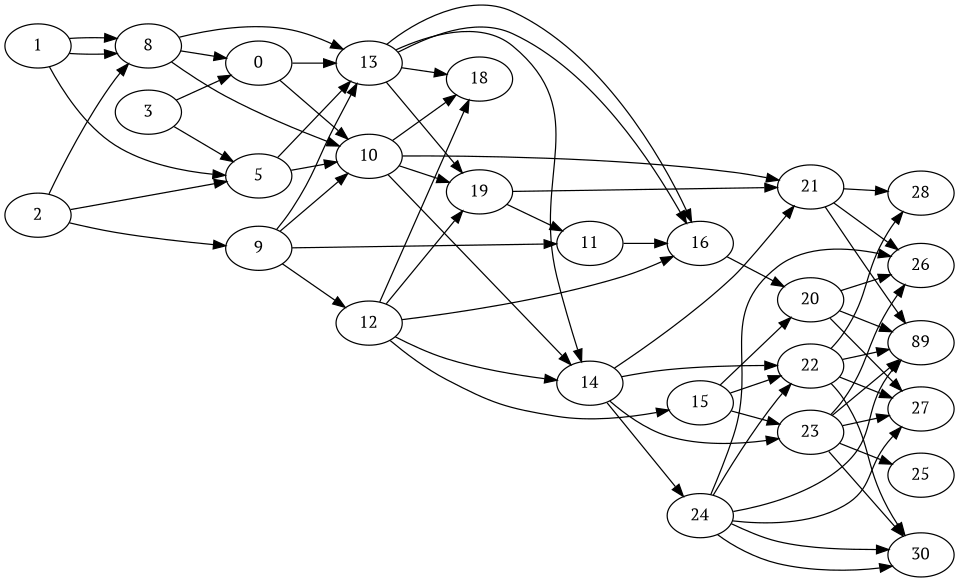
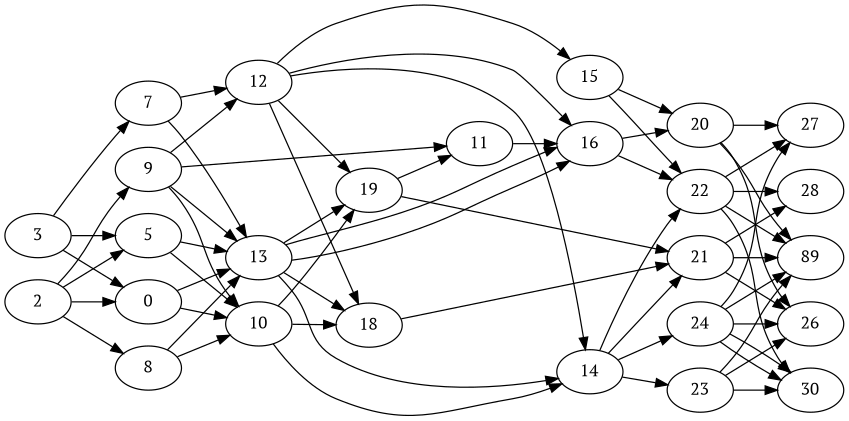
node "1": removed
edge "8" -> "0": now "2" -> "0"
node "7": added
edge "10" -> "21": now "18" -> "21"
edge "15" -> "23": removed
edge "23" -> "27": removed
edge "24" -> "22": now "16" -> "22"
node "25": removed
